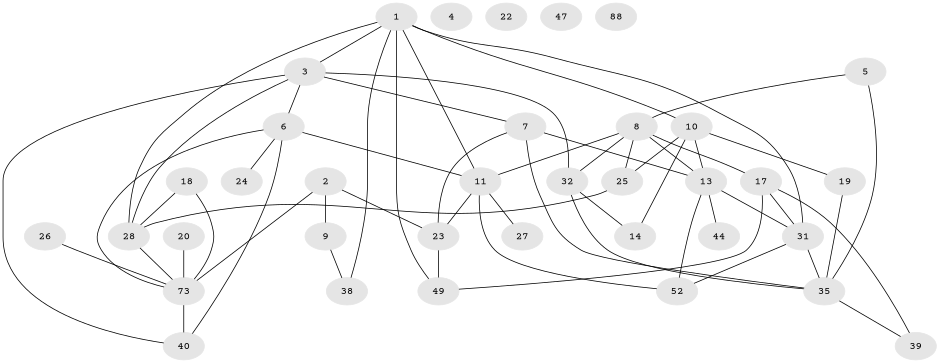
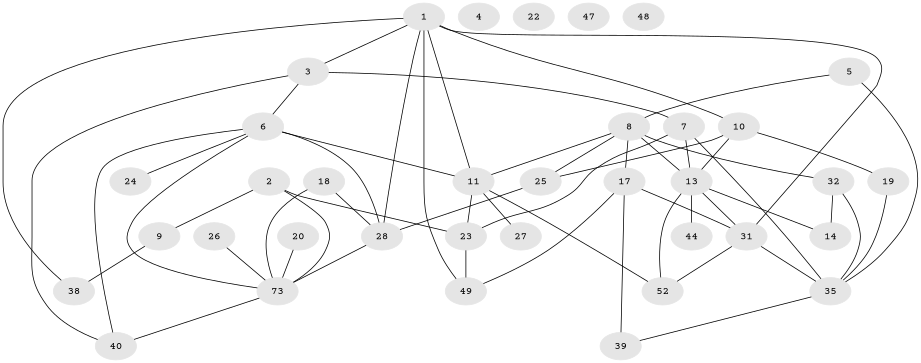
node "88": label "88" -> "48"
edge "3" -- "32": removed
edge "3" -- "28": now "6" -- "28"
edge "10" -- "14": now "13" -- "14"
